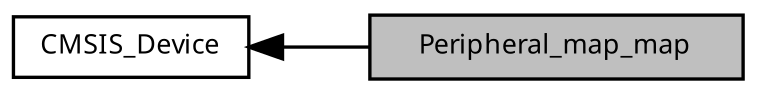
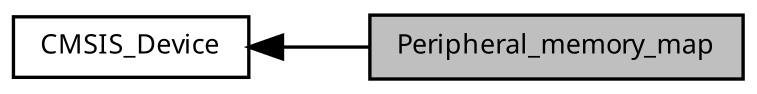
node "Peripheral_map_map": label "Peripheral_map_map" -> "Peripheral_memory_map"
